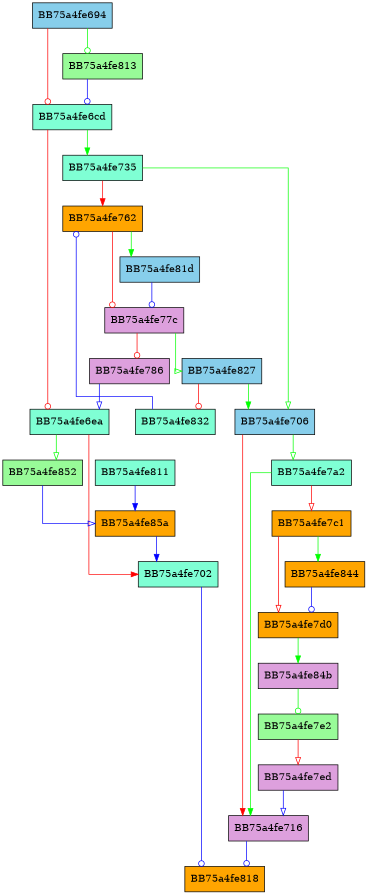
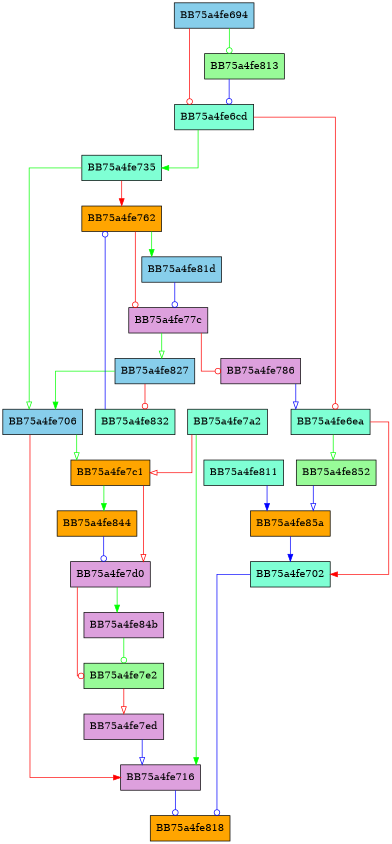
edge "BB75a4fe706" -> "BB75a4fe7a2": now "BB75a4fe706" -> "BB75a4fe7c1"
node "BB75a4fe7d0": fillcolor orange -> plum
edge "BB75a4fe7d0" -> "BB75a4fe7e2": added
